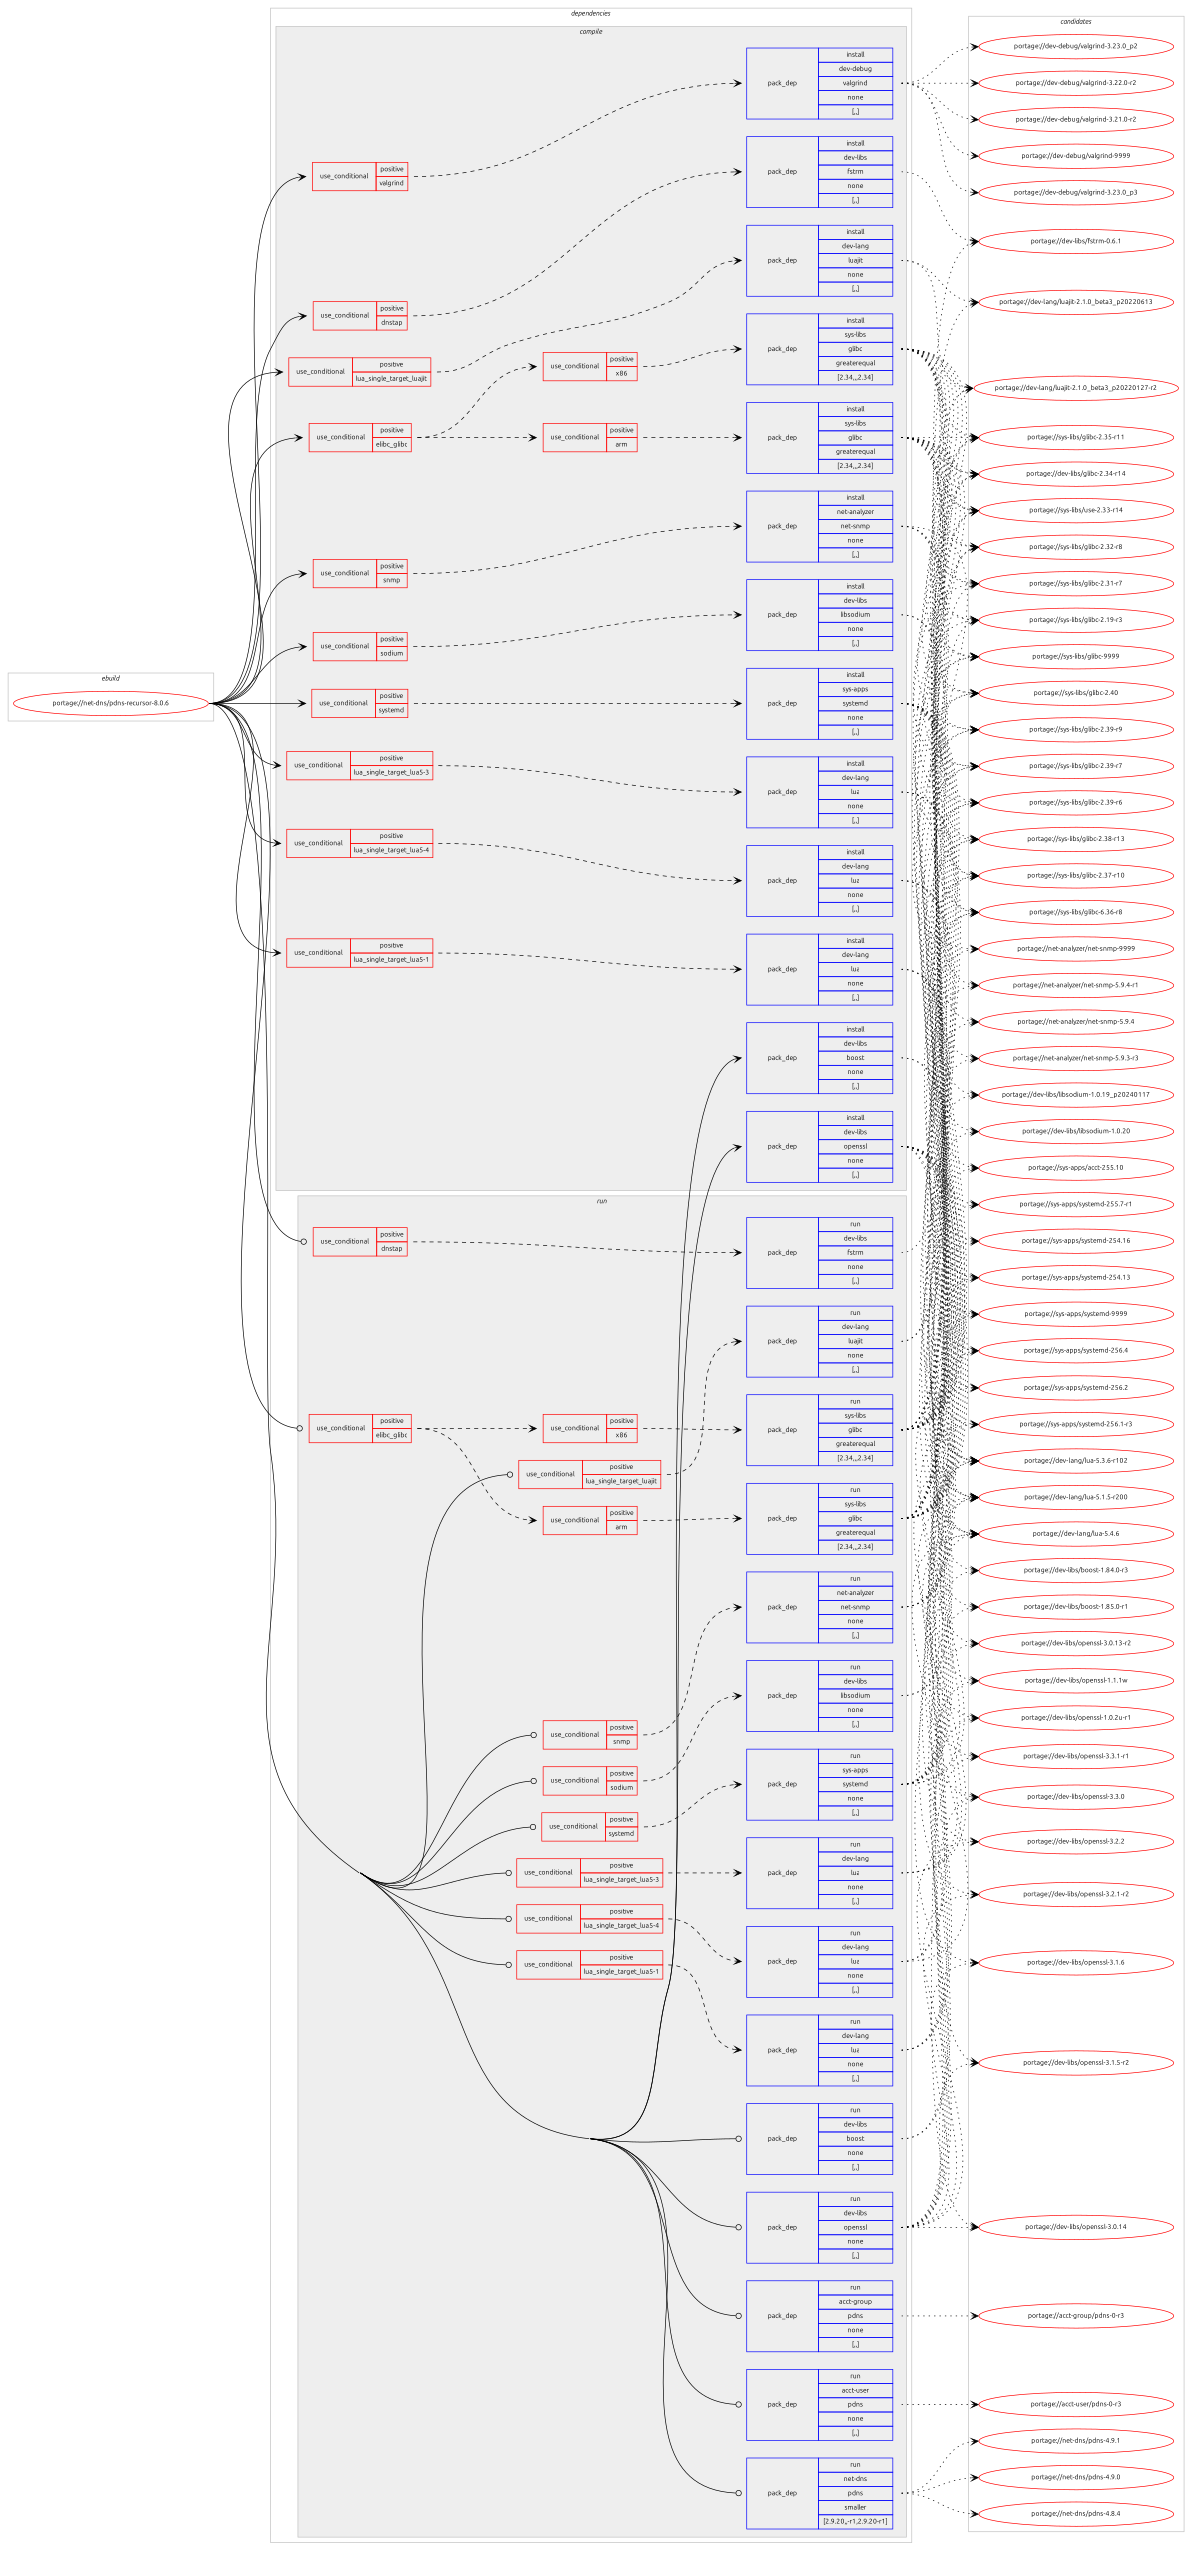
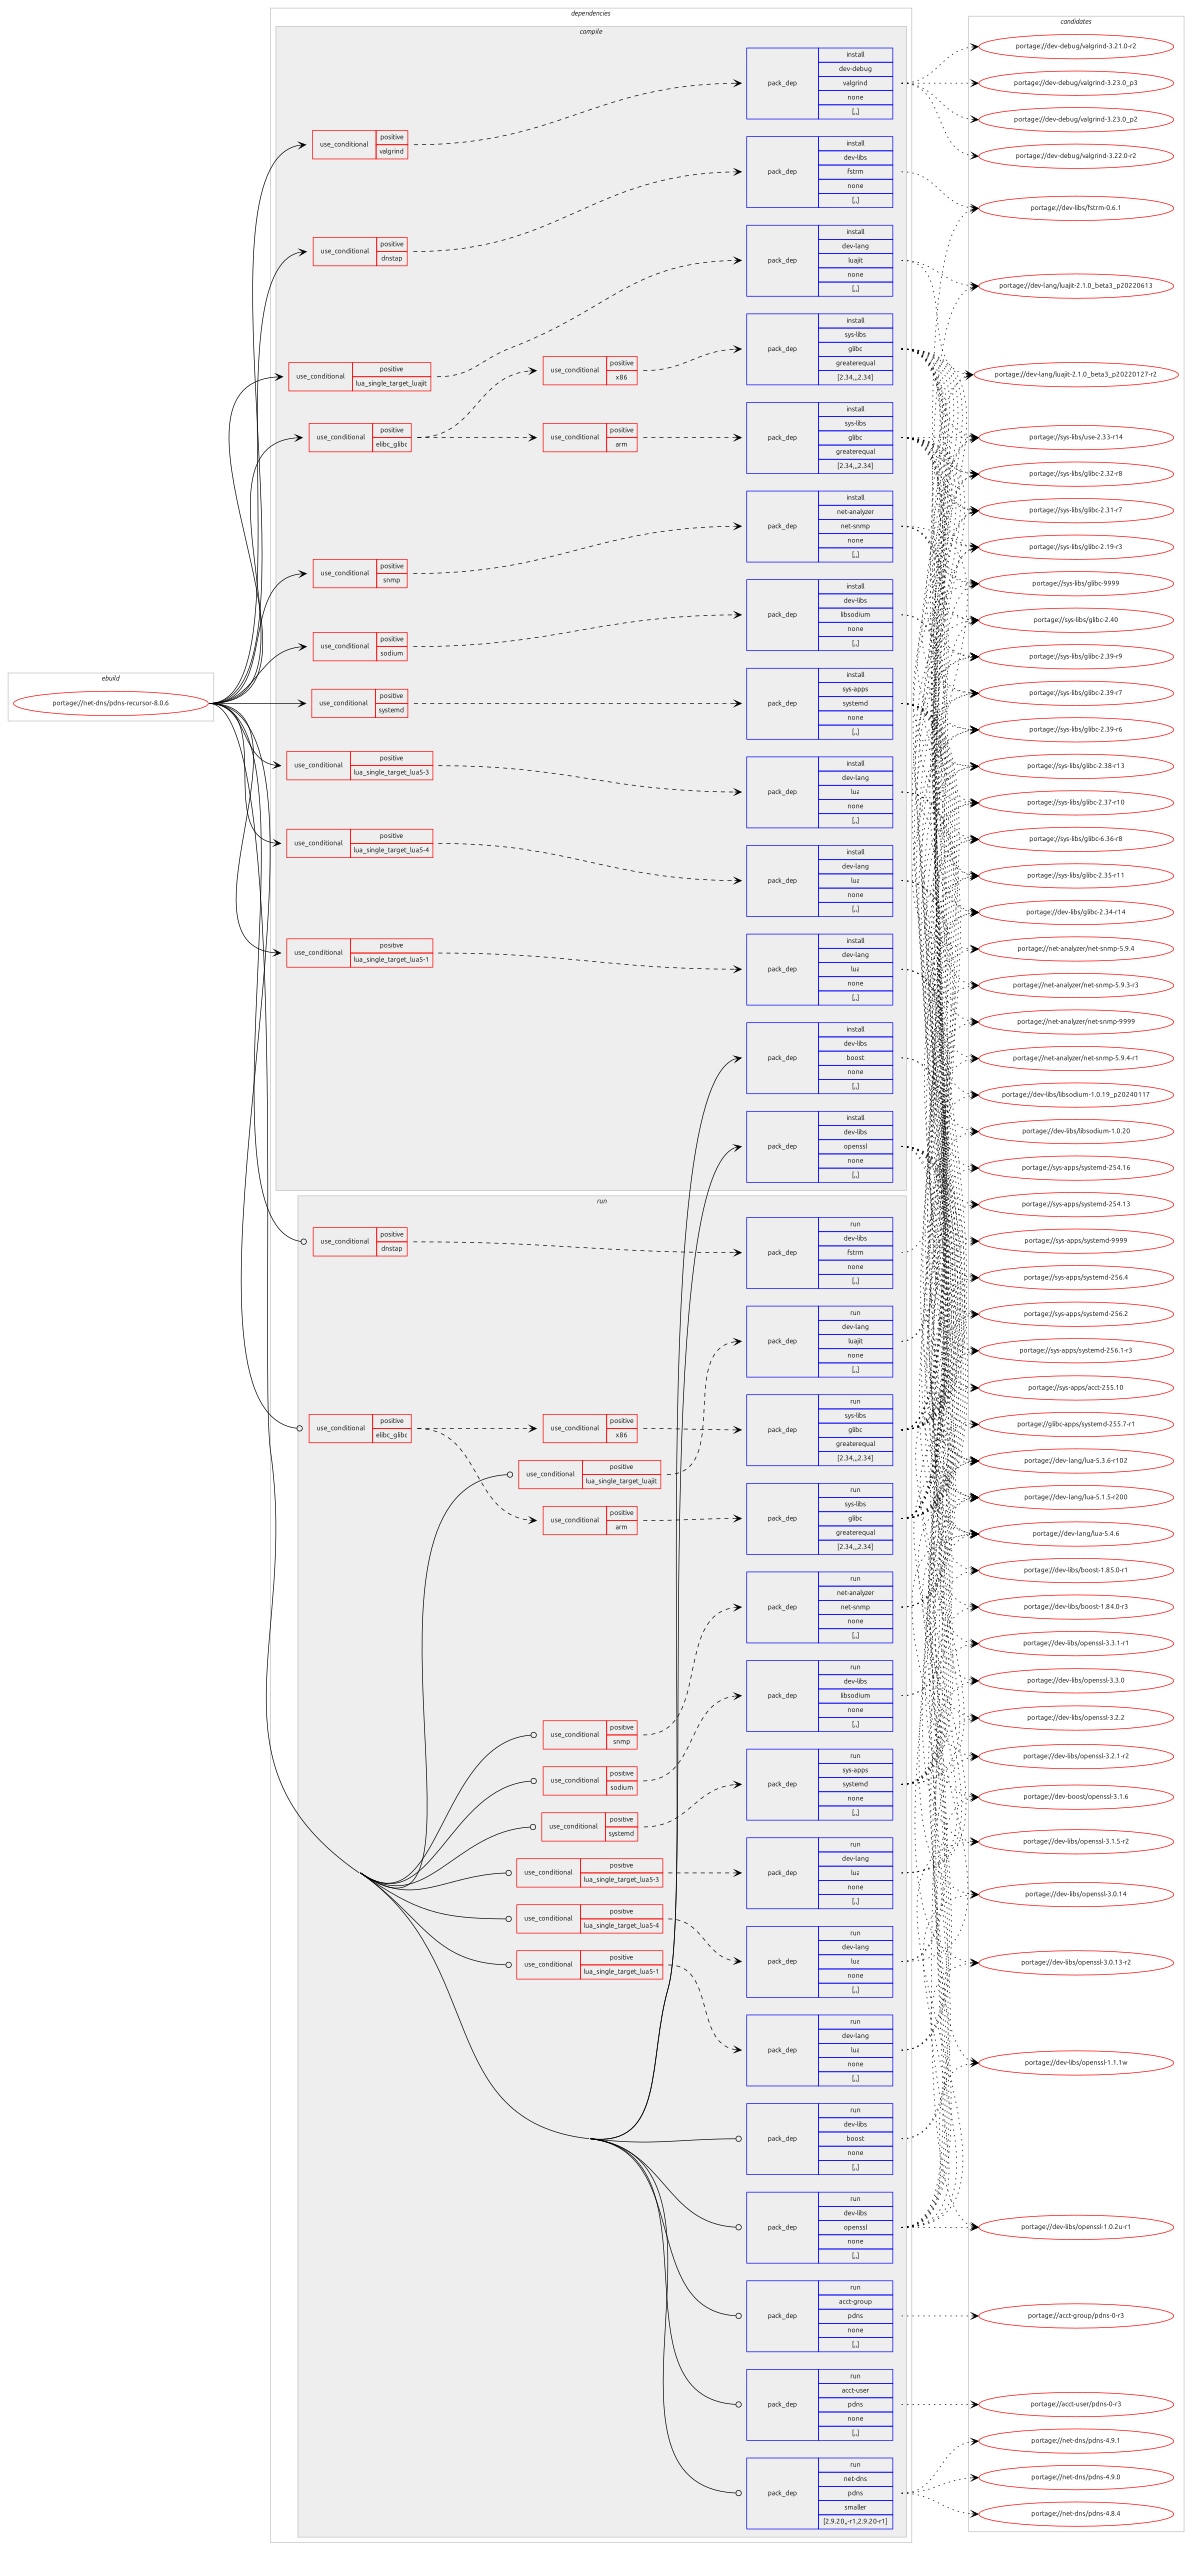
node "portage://dev-debug/valgrind-9999": removed
node "portage://sys-apps/systemd-255.7-r1": label "portage://sys-apps/systemd-255.7-r1" -> "portage://glibc-apps/systemd-255.7-r1"
node "portage://dev-libs/openssl-3.1.6": label "portage://dev-libs/openssl-3.1.6" -> "portage://dev-boost/openssl-3.1.6"
